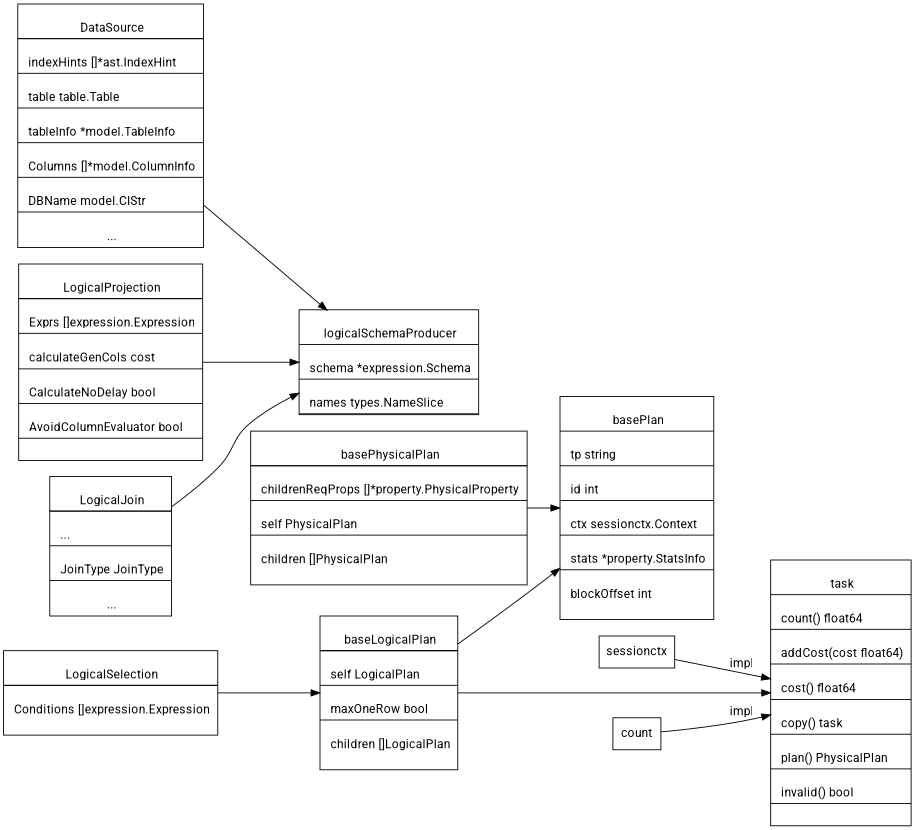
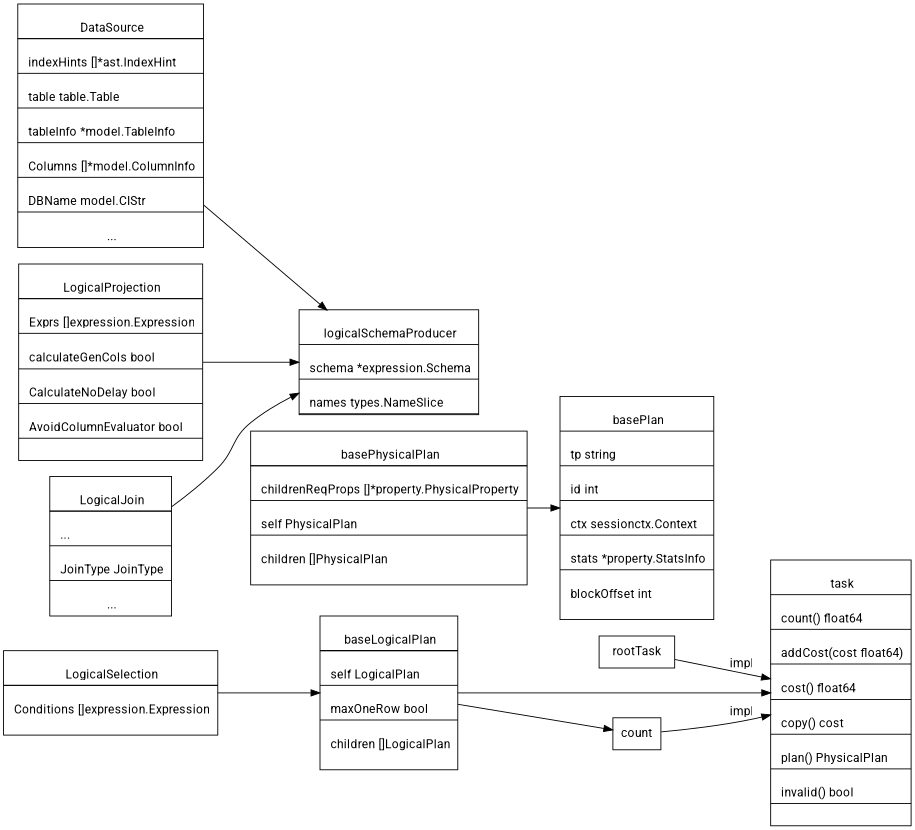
node "LogicalProjection": text "calculateGenCols cost" -> "calculateGenCols bool"
edge "baseLogicalPlan" -> "basePlan": now "baseLogicalPlan" -> "count"
node "sessionctx": label "sessionctx" -> "rootTask"
node "task": text "copy() task" -> "copy() cost"
